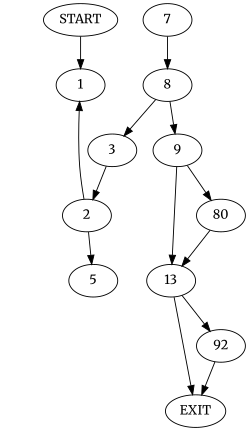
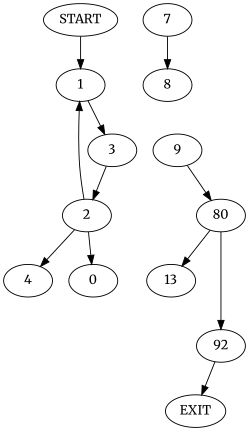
edge "8" -> "9": removed
edge "8" -> "3": now "1" -> "3"
edge "9" -> "13": removed
node "4": added
node "5": label "5" -> "0"
edge "13" -> "92": now "80" -> "92"
edge "13" -> "EXIT": removed
